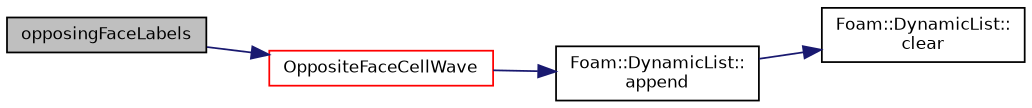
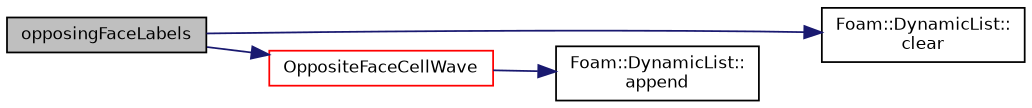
edge "Foam::DynamicList:: append" -> "Foam::DynamicList:: clear": now "opposingFaceLabels" -> "Foam::DynamicList:: clear"
